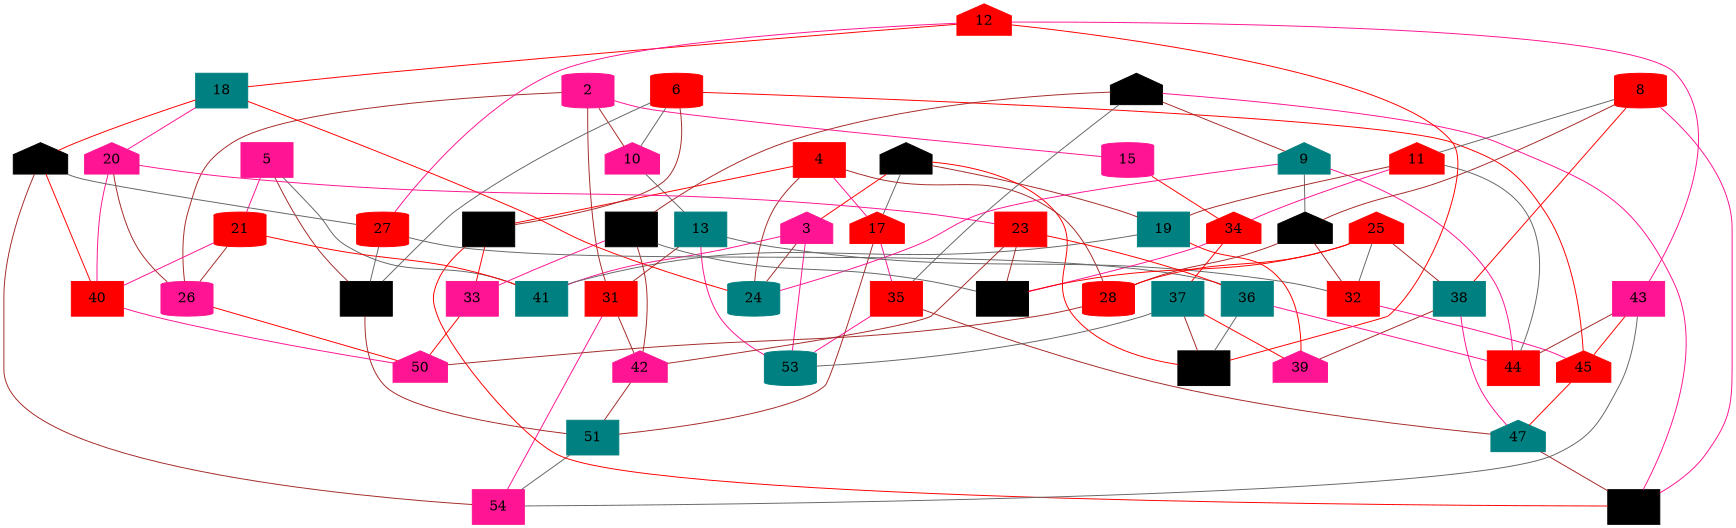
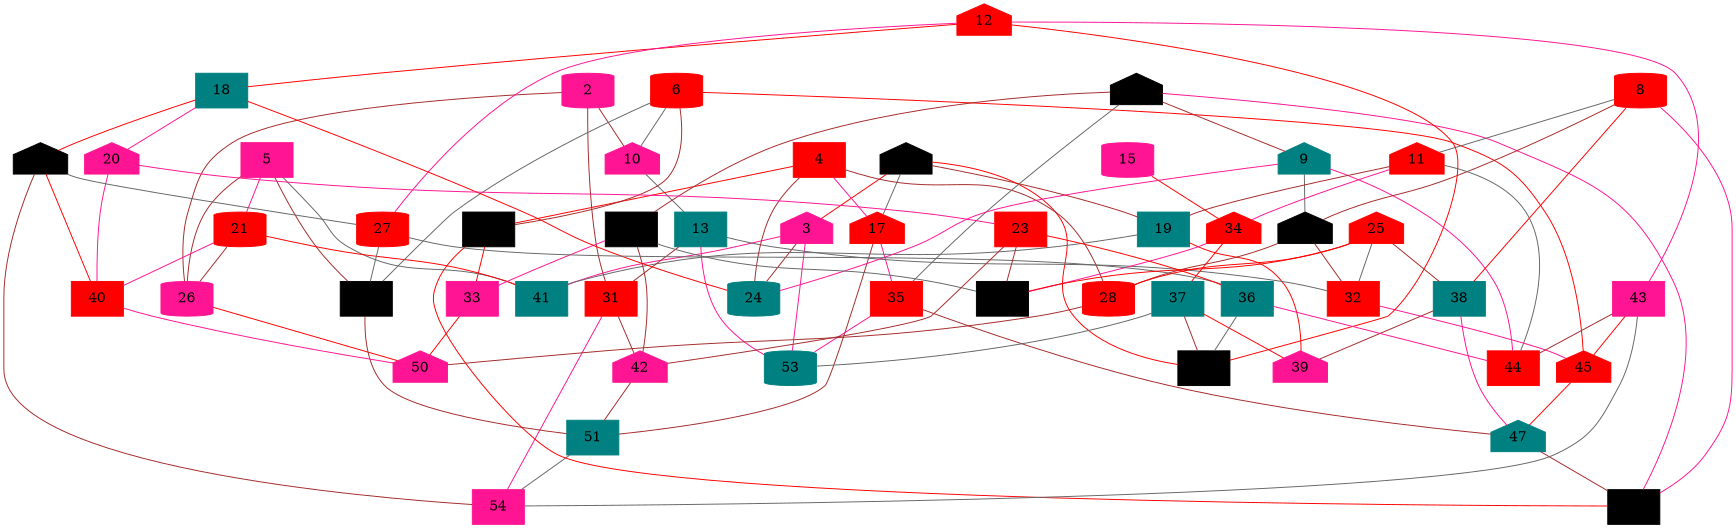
edge "2" -- "15": removed
edge "20" -- "26": now "5" -- "26"
